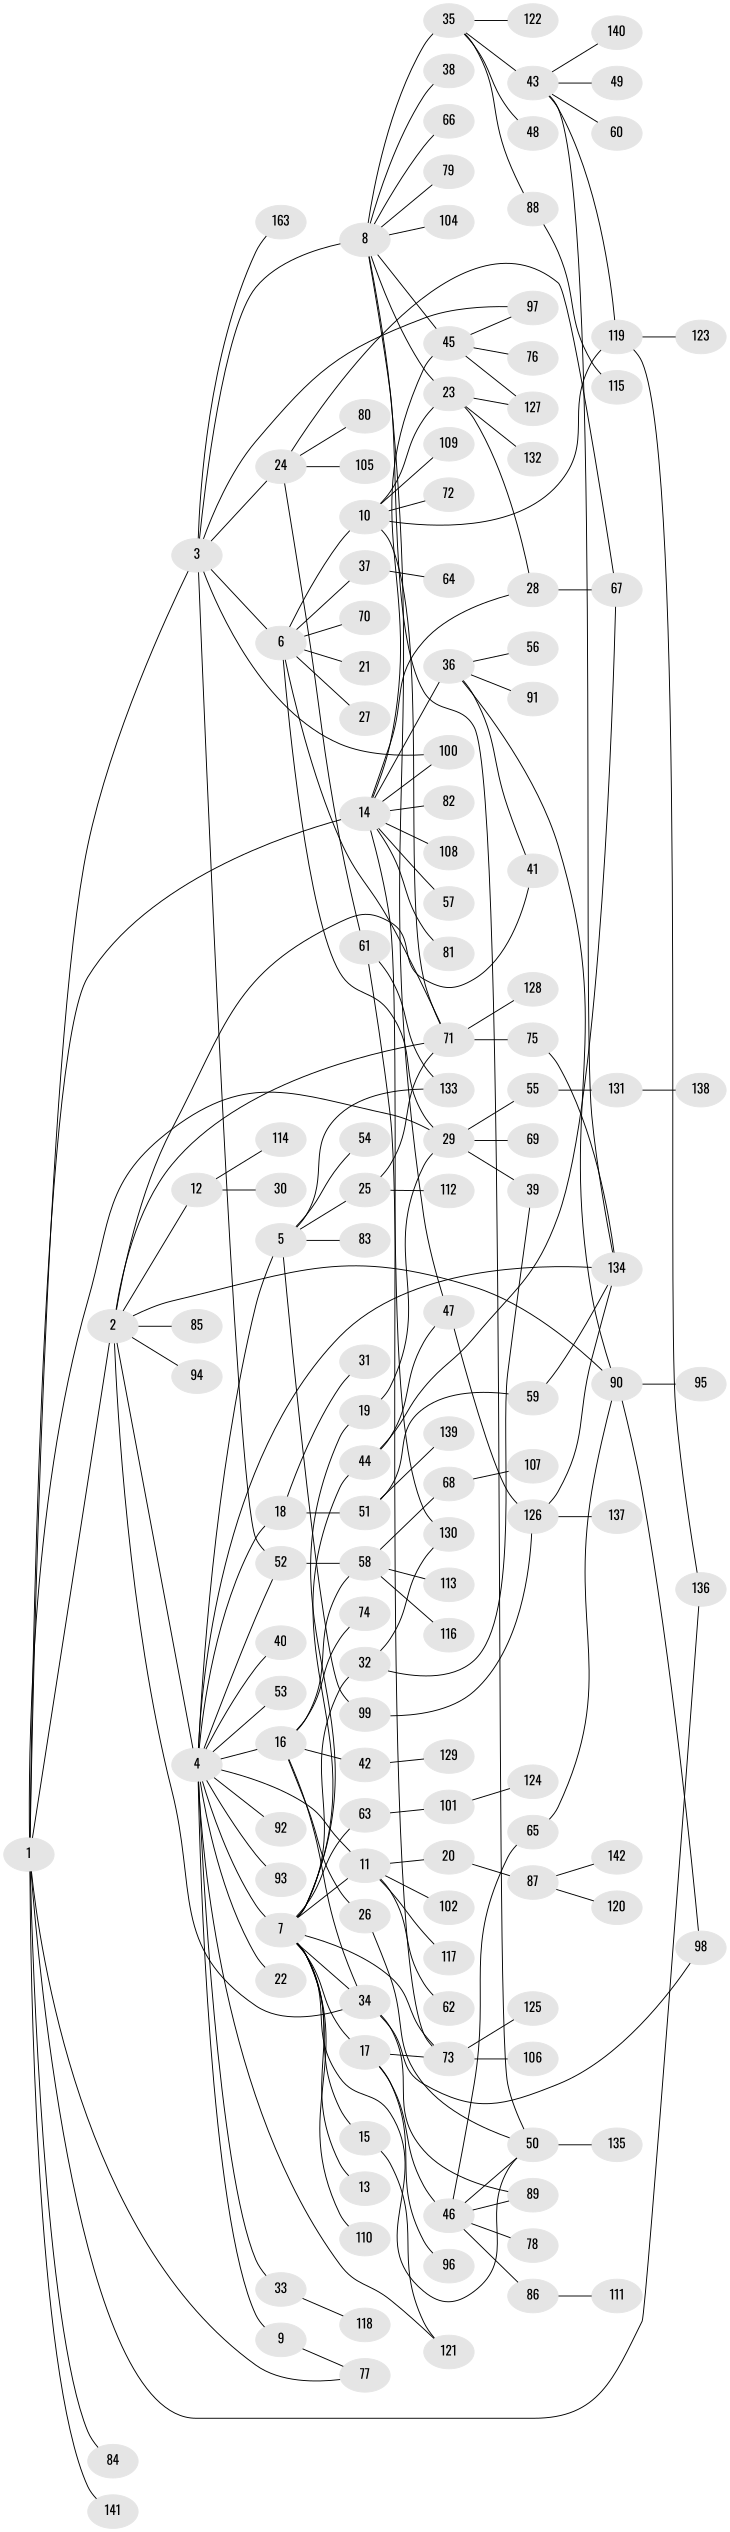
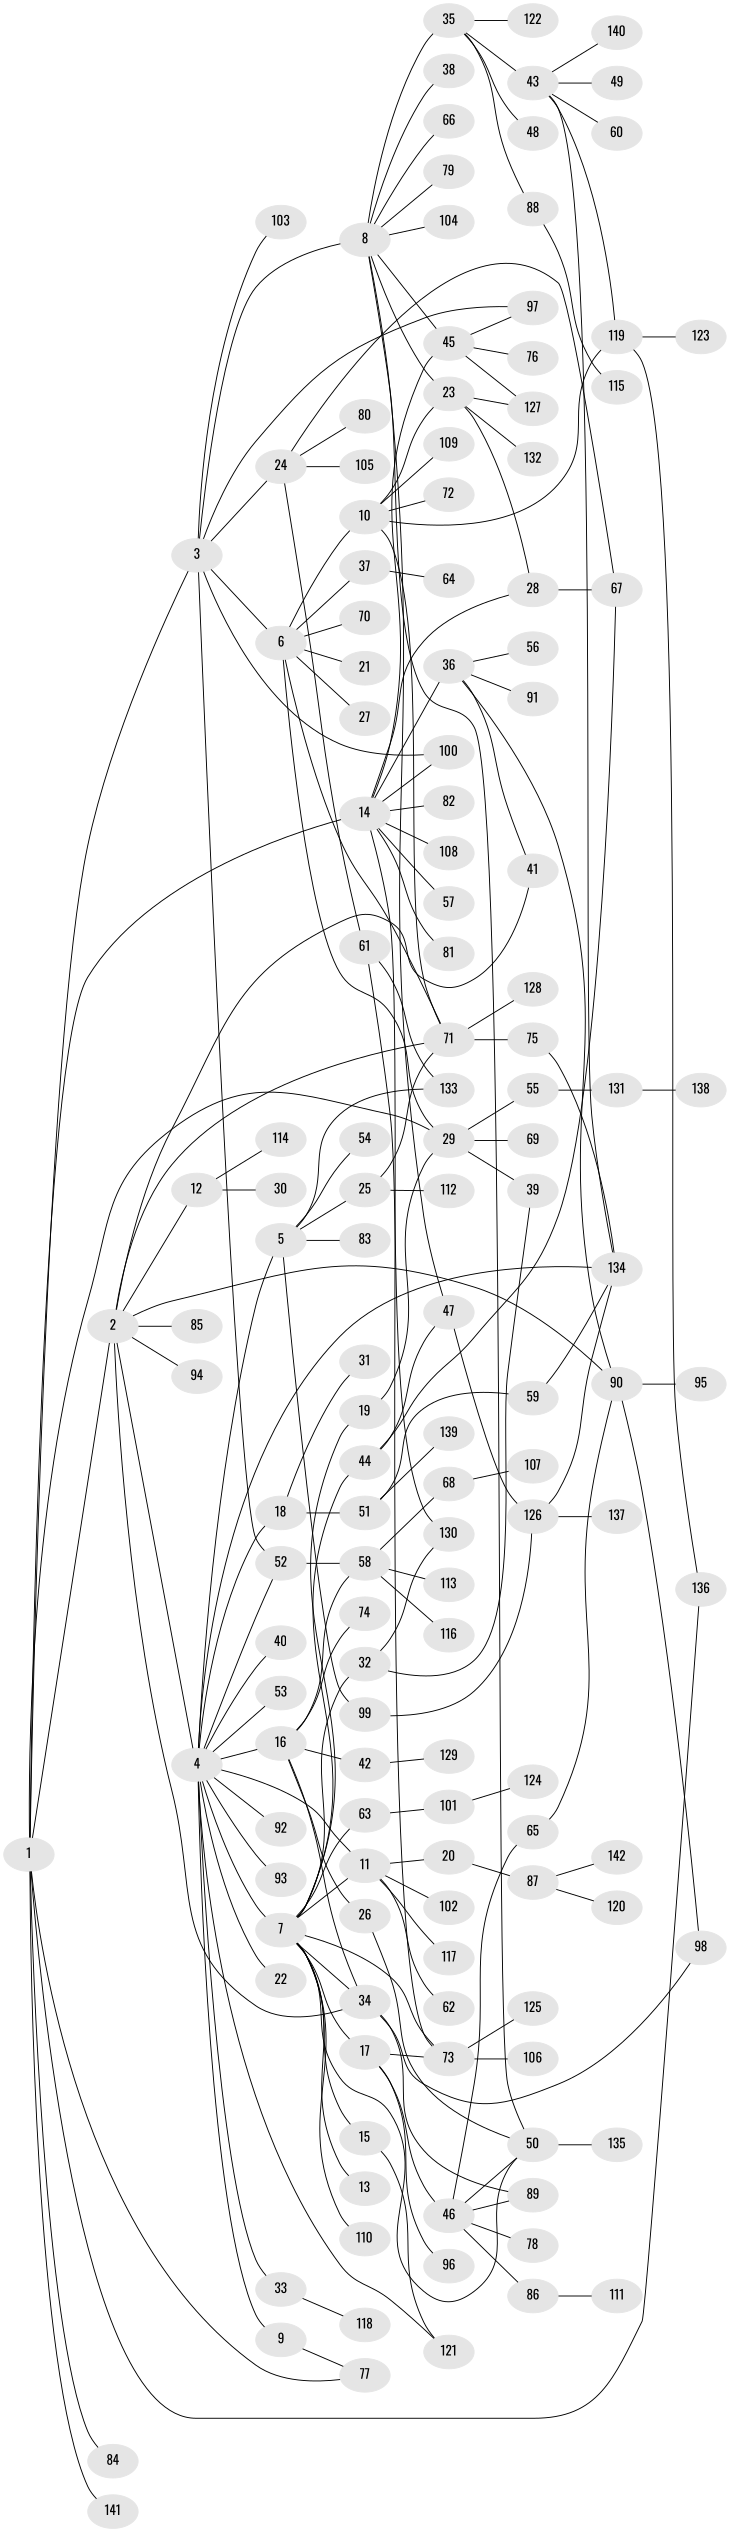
node "163": label "163" -> "103"
